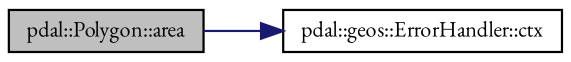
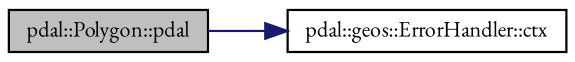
node "pdal::Polygon::area": label "pdal::Polygon::area" -> "pdal::Polygon::pdal"
